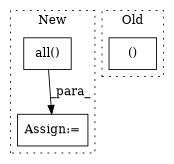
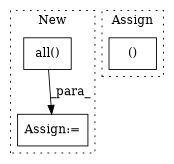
cluster "Old": label "Old" -> "Assign"
